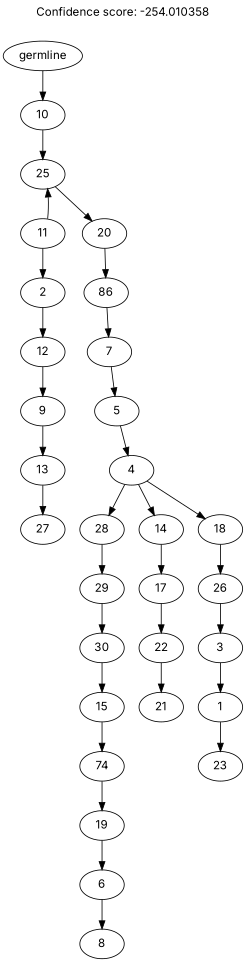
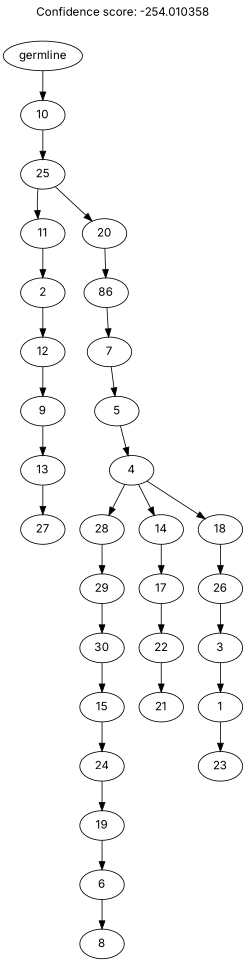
edge "11" -> "25": reversed
node "74": label "74" -> "24"
